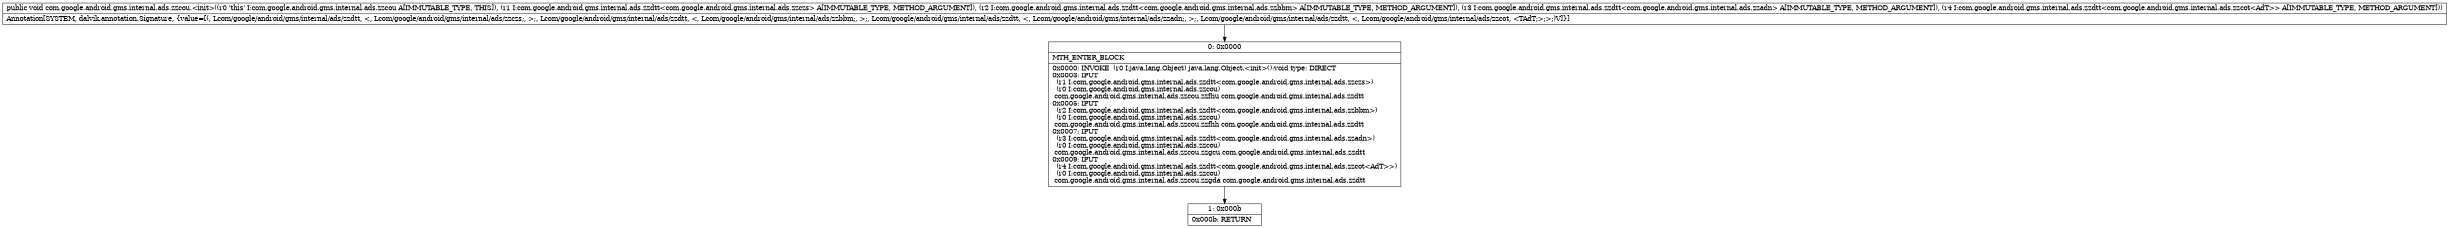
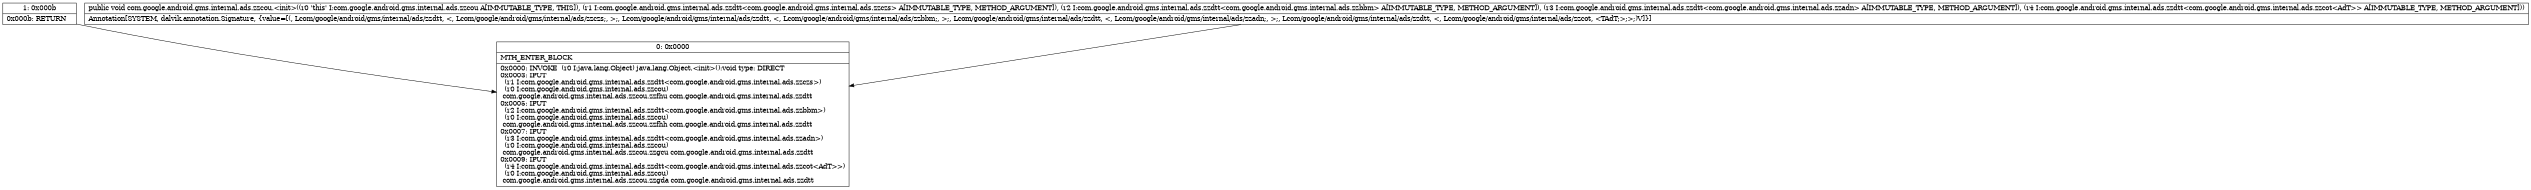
edge "0: 0x0000" -> "1: 0x000b": reversed
